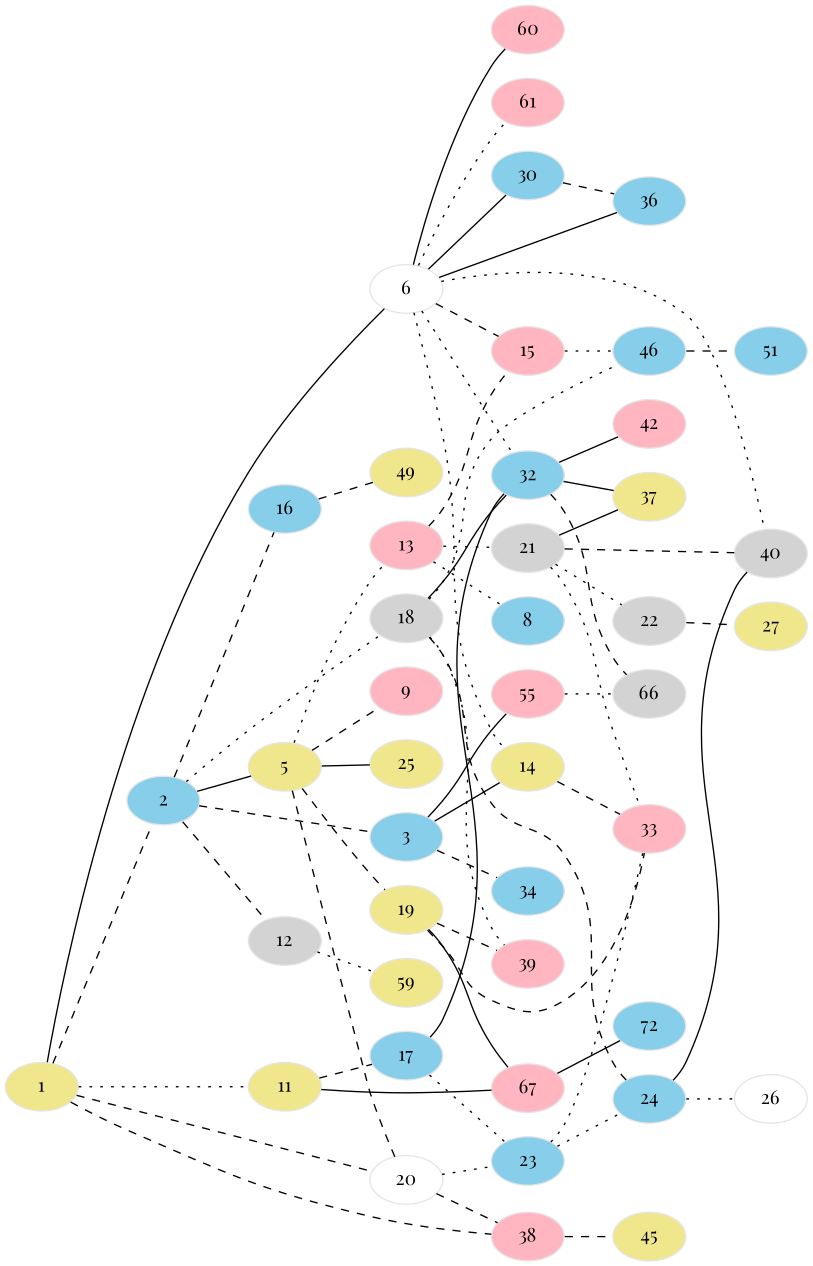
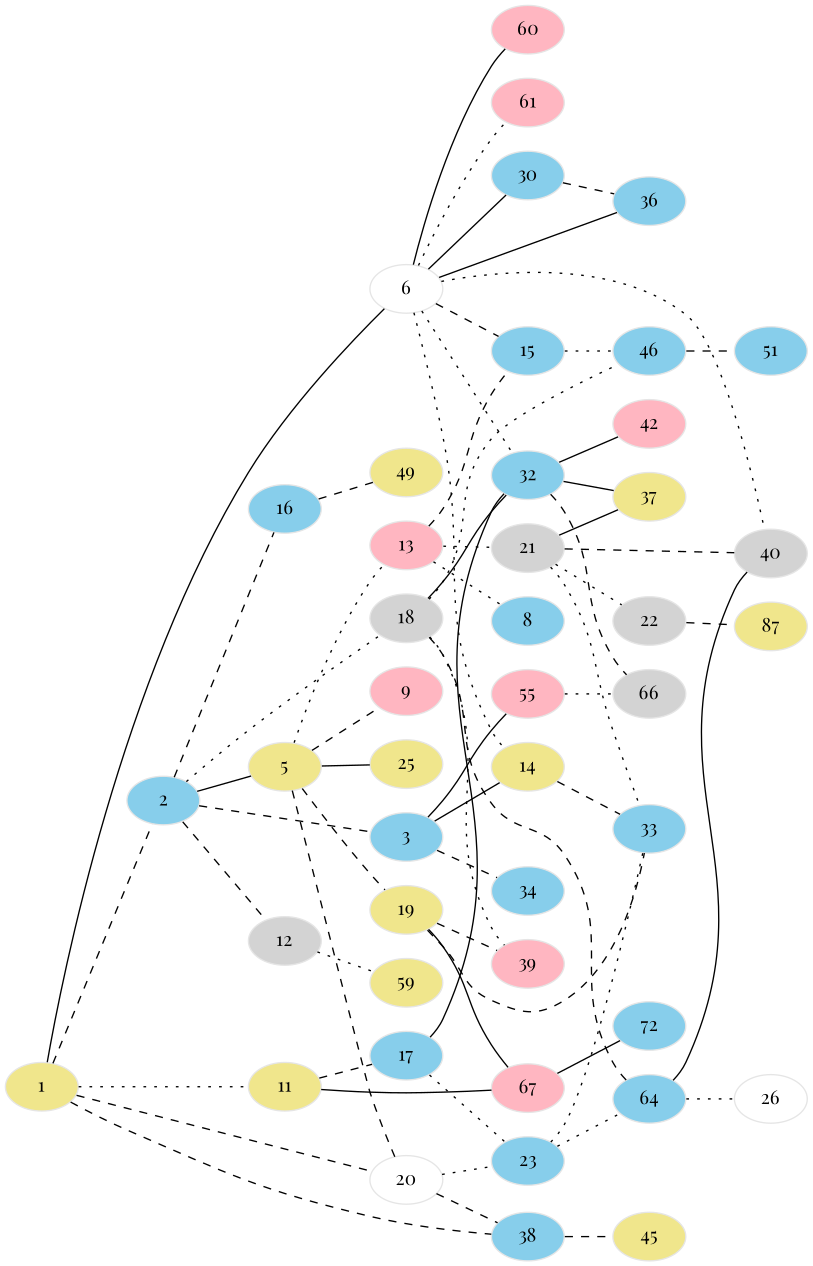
node "15": fillcolor lightpink -> skyblue
node "27": label "27" -> "87"
node "33": fillcolor lightpink -> skyblue
node "24": label "24" -> "64"
node "38": fillcolor lightpink -> skyblue
